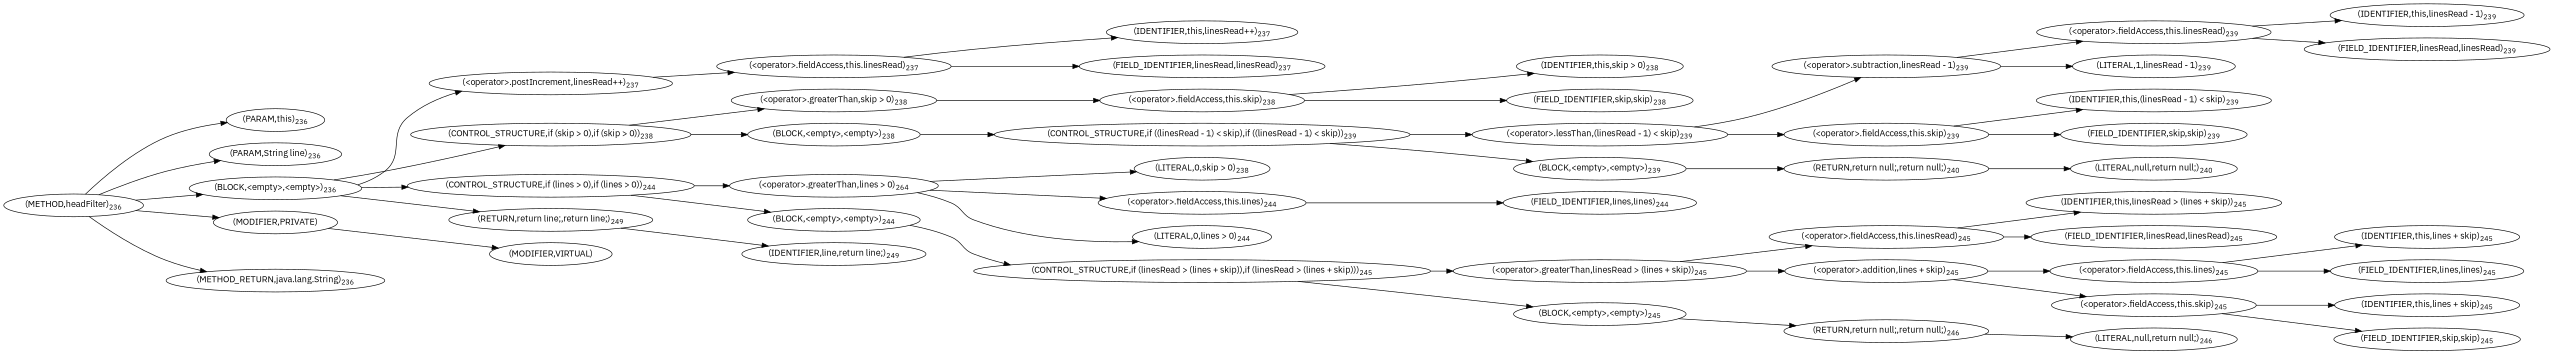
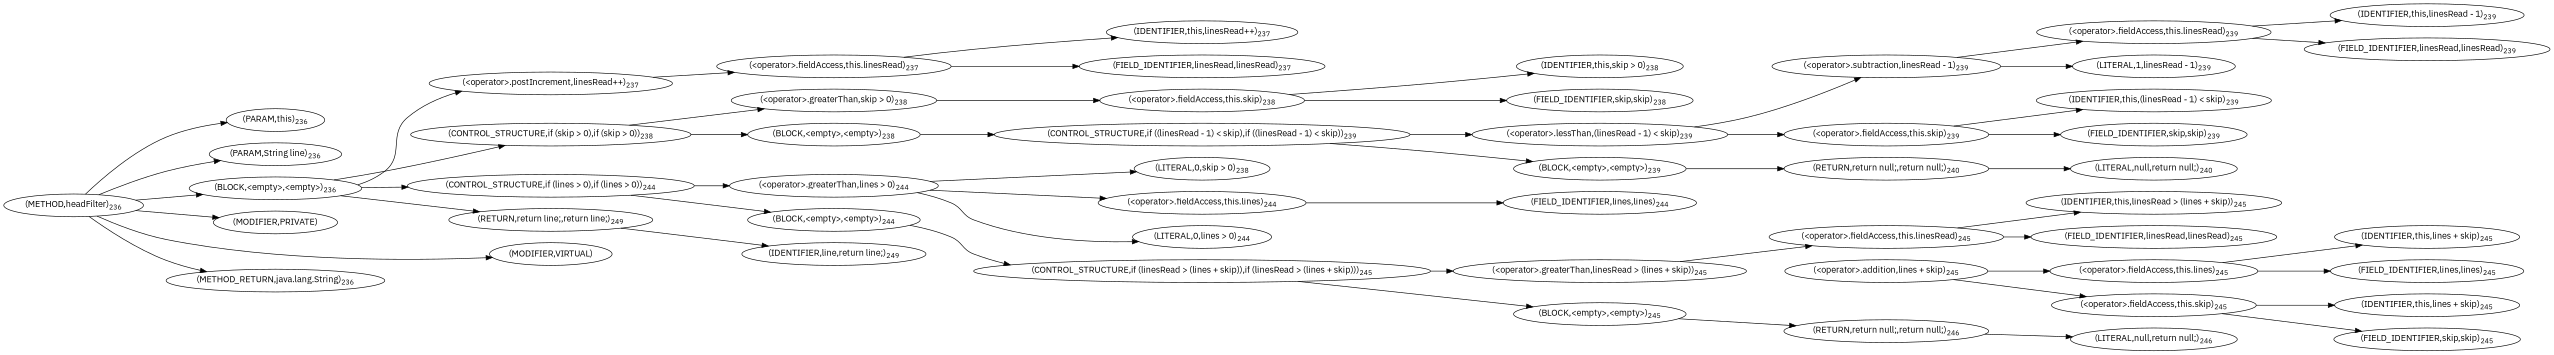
node "(<operator>.greaterThan,lines > 0)": text "264" -> "244"
edge "(MODIFIER,PRIVATE)" -> "(MODIFIER,VIRTUAL)": now "(METHOD,headFilter)" -> "(MODIFIER,VIRTUAL)"
edge "(<operator>.greaterThan,linesRead > (lines + skip))" -> "(<operator>.addition,lines + skip)": removed
